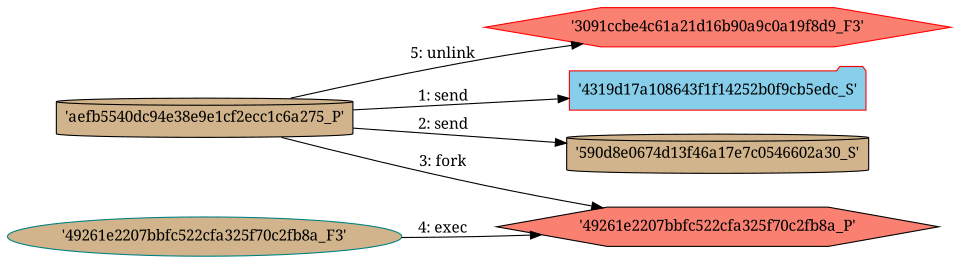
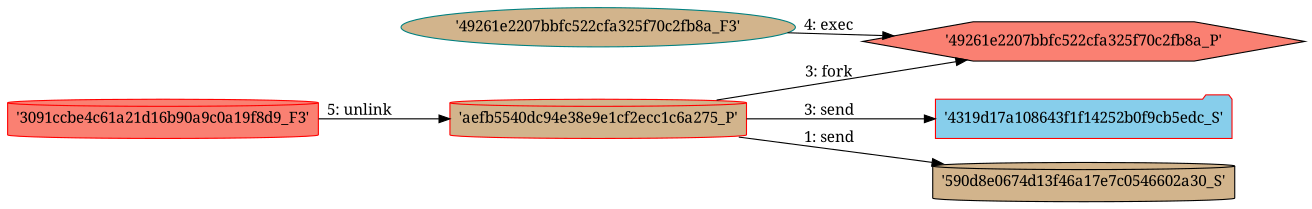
node "'3091ccbe4c61a21d16b90a9c0a19f8d9_F3'": shape hexagon -> cylinder
edge "'aefb5540dc94e38e9e1cf2ecc1c6a275_P'" -> "'3091ccbe4c61a21d16b90a9c0a19f8d9_F3'": reversed
edge "'aefb5540dc94e38e9e1cf2ecc1c6a275_P'" -> "'4319d17a108643f1f14252b0f9cb5edc_S'": label "1: send" -> "3: send"
node "'aefb5540dc94e38e9e1cf2ecc1c6a275_P'": color black -> red
edge "'aefb5540dc94e38e9e1cf2ecc1c6a275_P'" -> "'590d8e0674d13f46a17e7c0546602a30_S'": label "2: send" -> "1: send"
